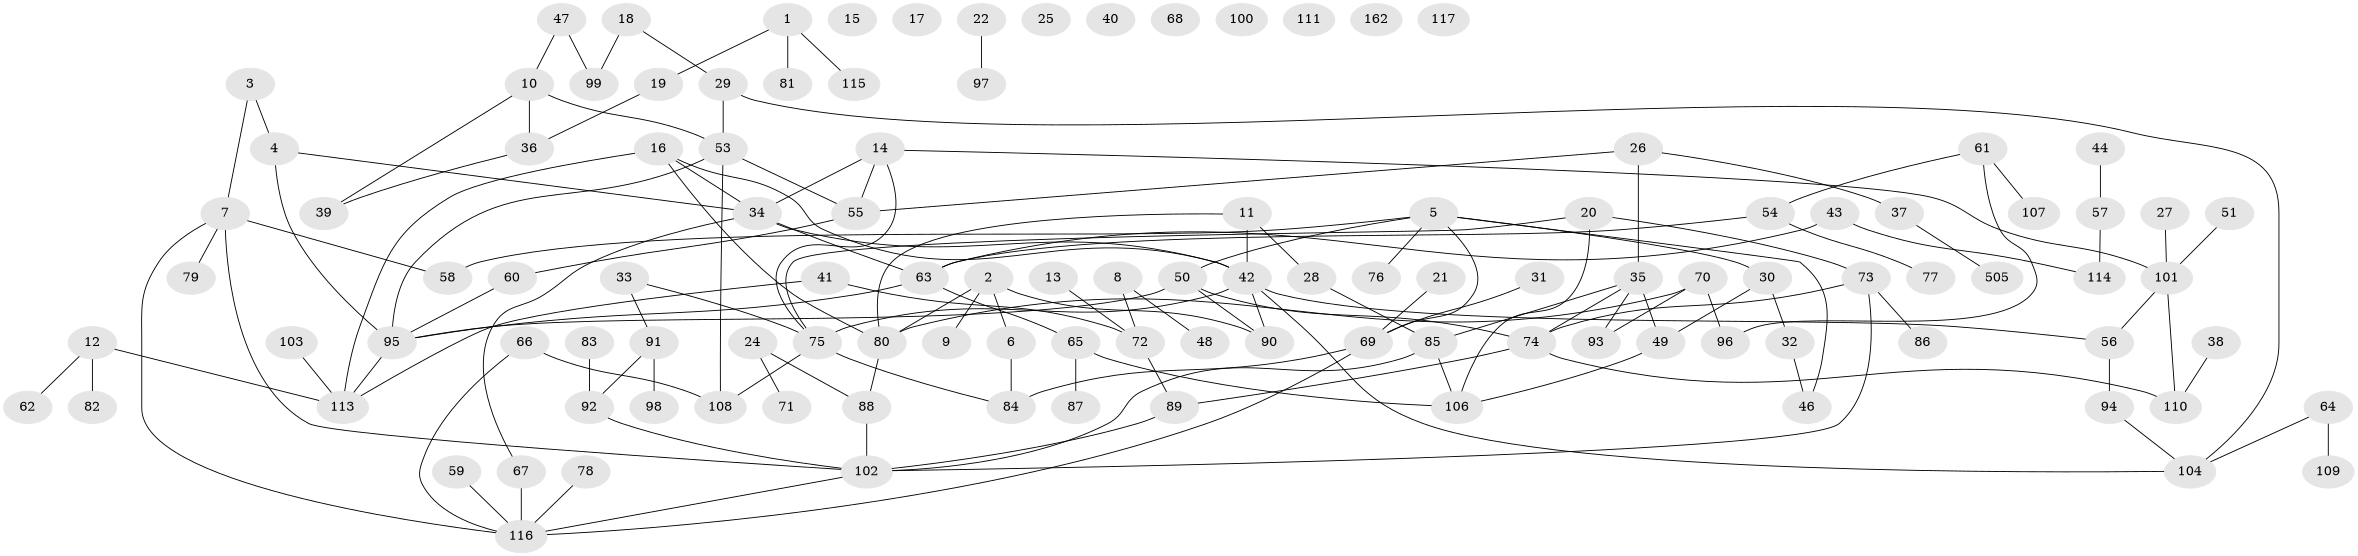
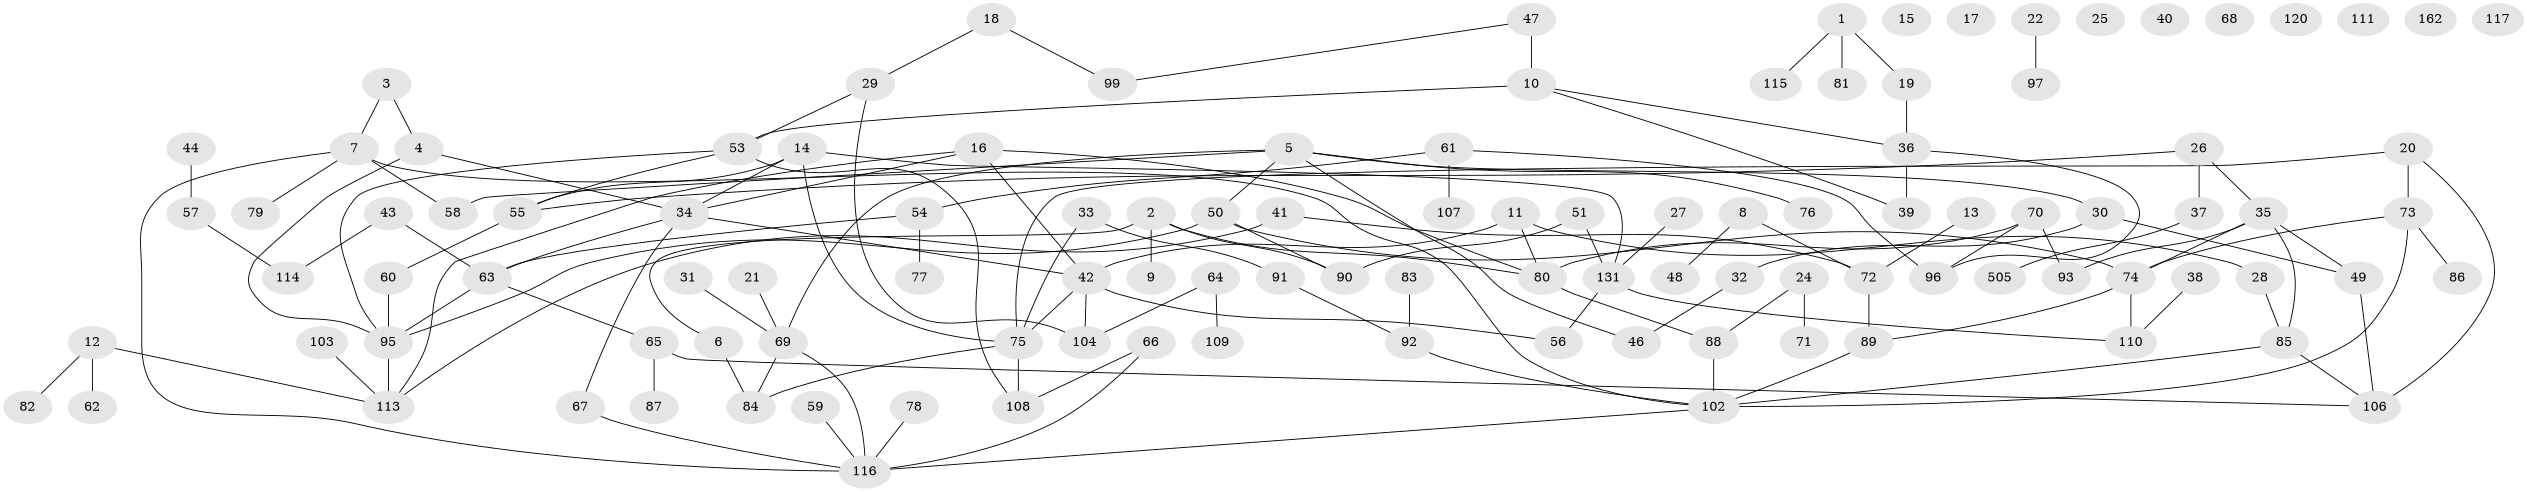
node "100": label "100" -> "120"
edge "36" -- "96": added
node "101": label "101" -> "131"
edge "42" -- "90": now "51" -- "90"
node "98": removed
node "94": removed
